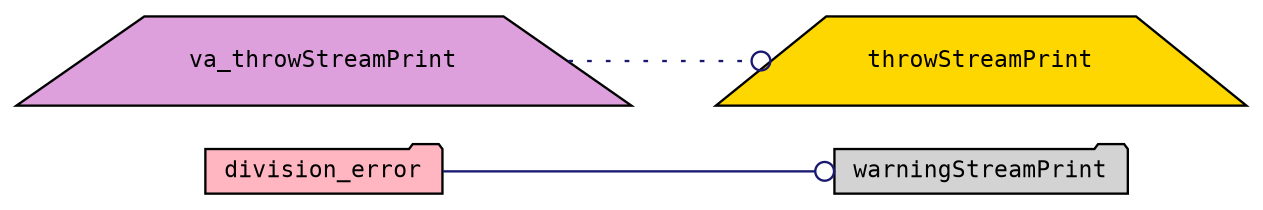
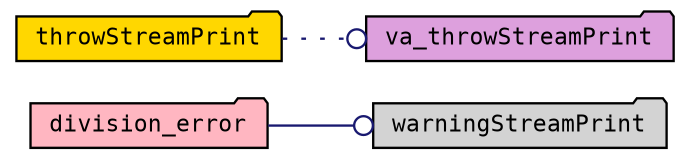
node "va_throwStreamPrint": shape trapezium -> folder
edge "va_throwStreamPrint" -> "throwStreamPrint": reversed
node "throwStreamPrint": shape trapezium -> folder
